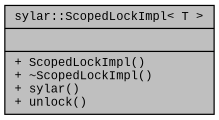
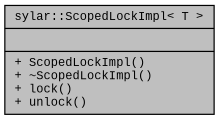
node "sylar::ScopedLockImpl< T >": text "+ sylar()" -> "+ lock()"
